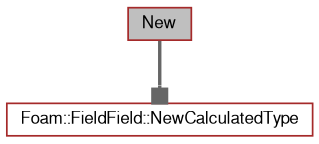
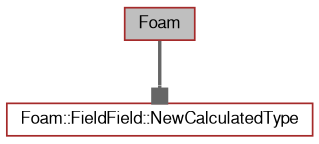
node "New": label "New" -> "Foam"
